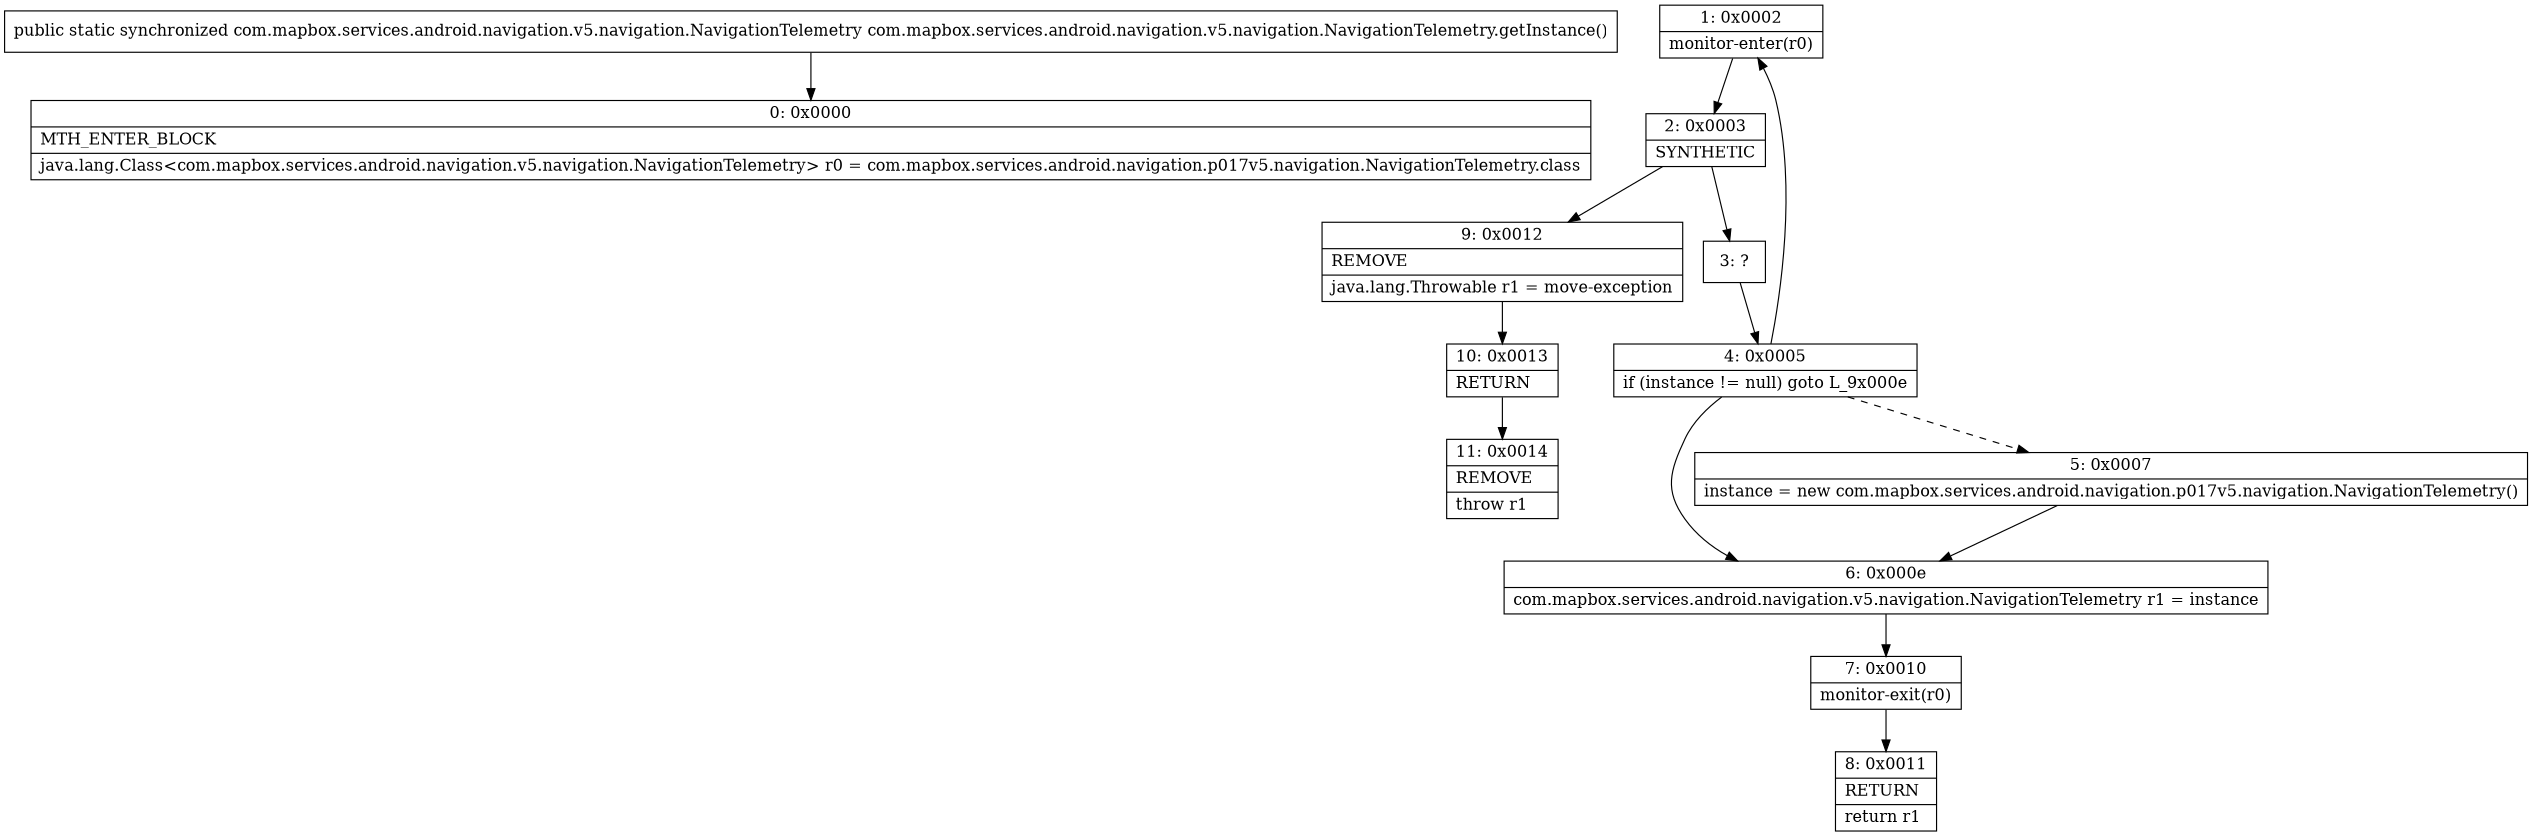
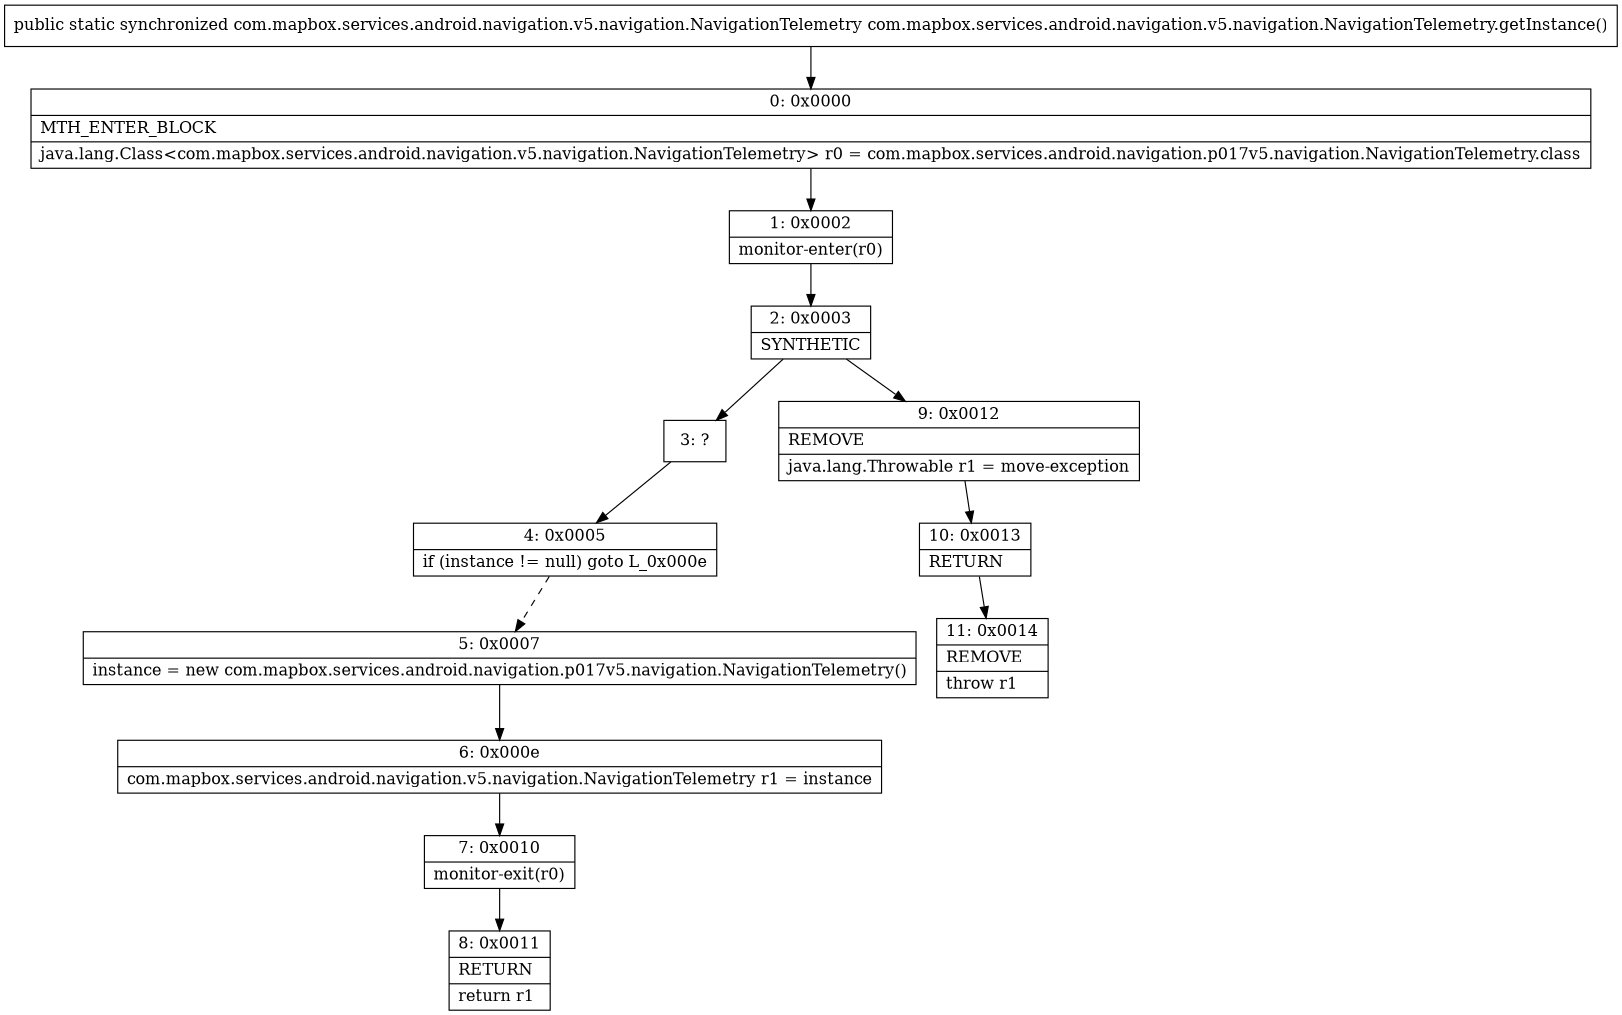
edge "4: 0x0005" -> "1: 0x0002": now "0: 0x0000" -> "1: 0x0002"
node "4: 0x0005": text "if (instance != null) goto L_9x000e" -> "if (instance != null) goto L_0x000e"
edge "4: 0x0005" -> "6: 0x000e": removed
